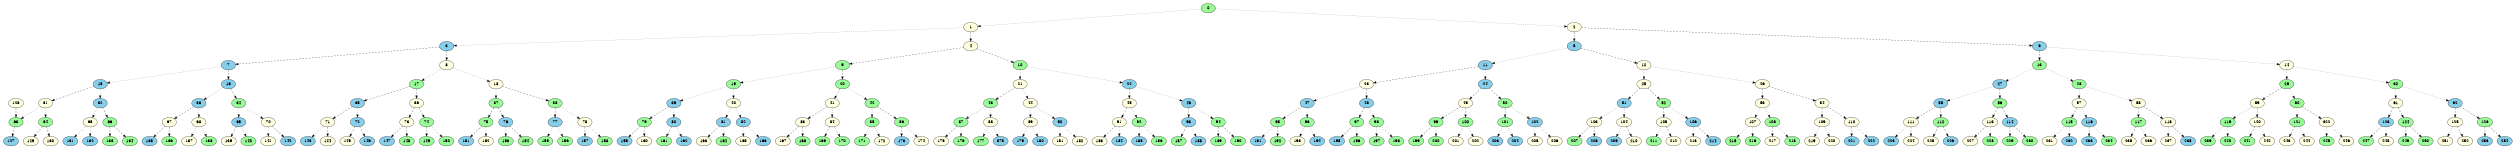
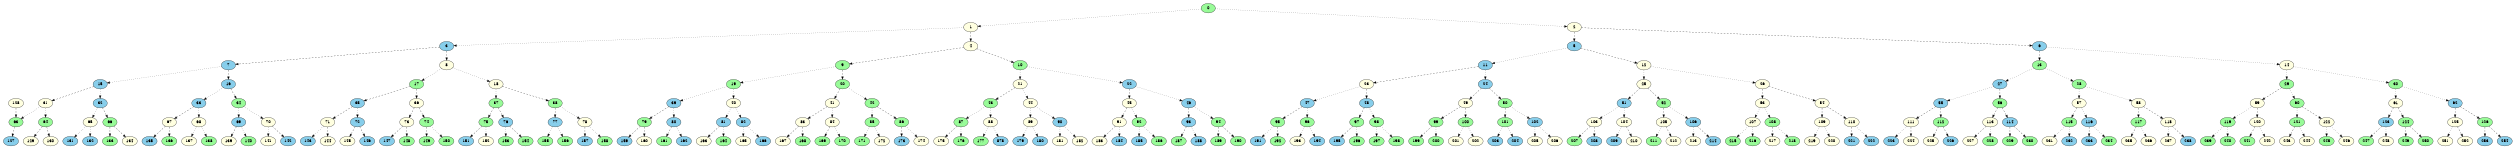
node "322": label "322" -> "122"
node "134": fillcolor palegreen -> lightyellow
